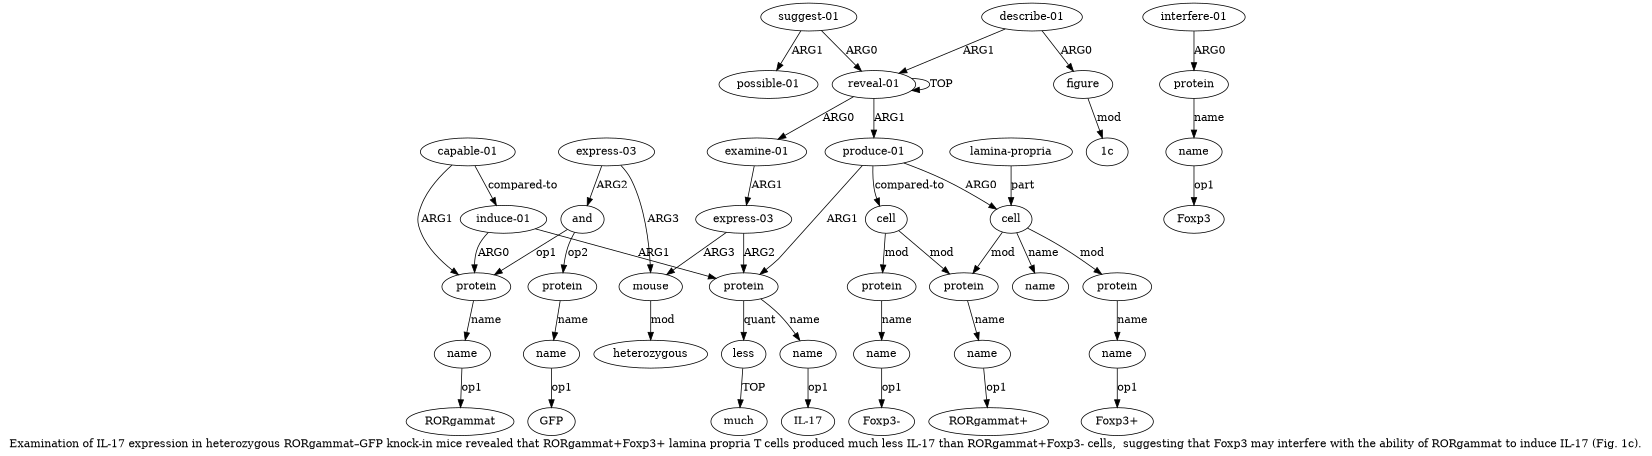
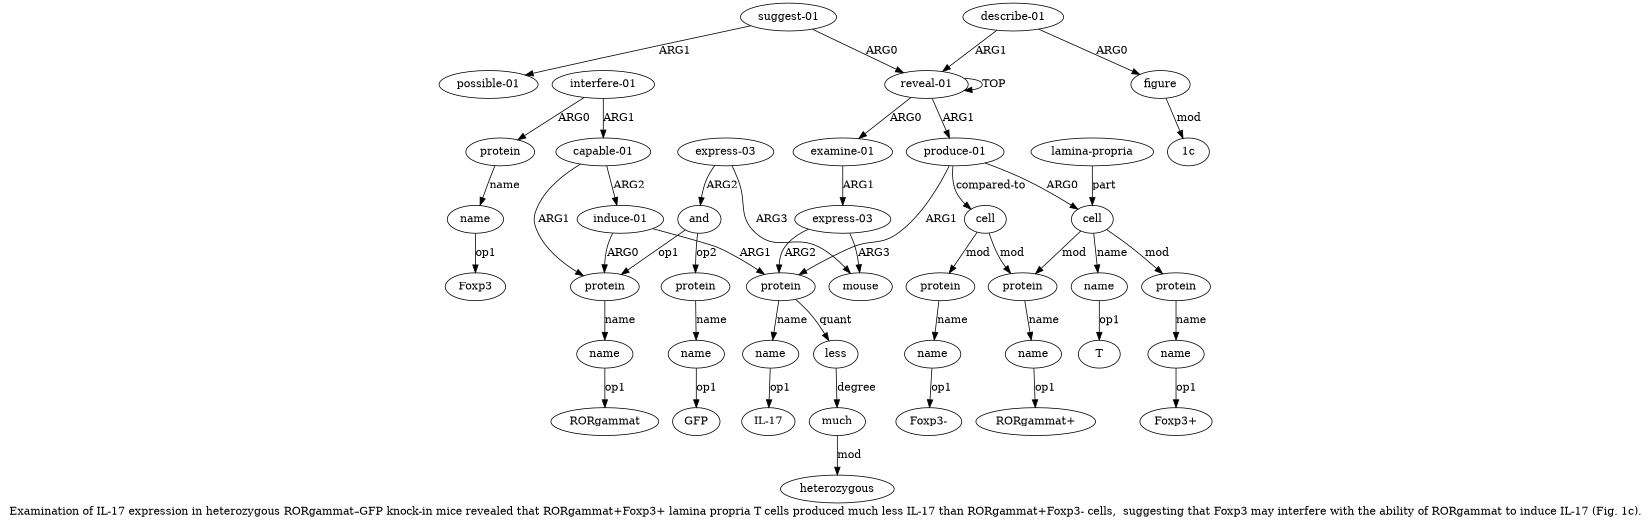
edge "interfere-01" -> "capable-01": added, label "ARG1"
edge "capable-01" -> "induce-01": label "compared-to" -> "ARG2"
edge "mouse" -> "heterozygous": now "much" -> "heterozygous"
node "T": added
edge "less" -> "much": label "TOP" -> "degree"
